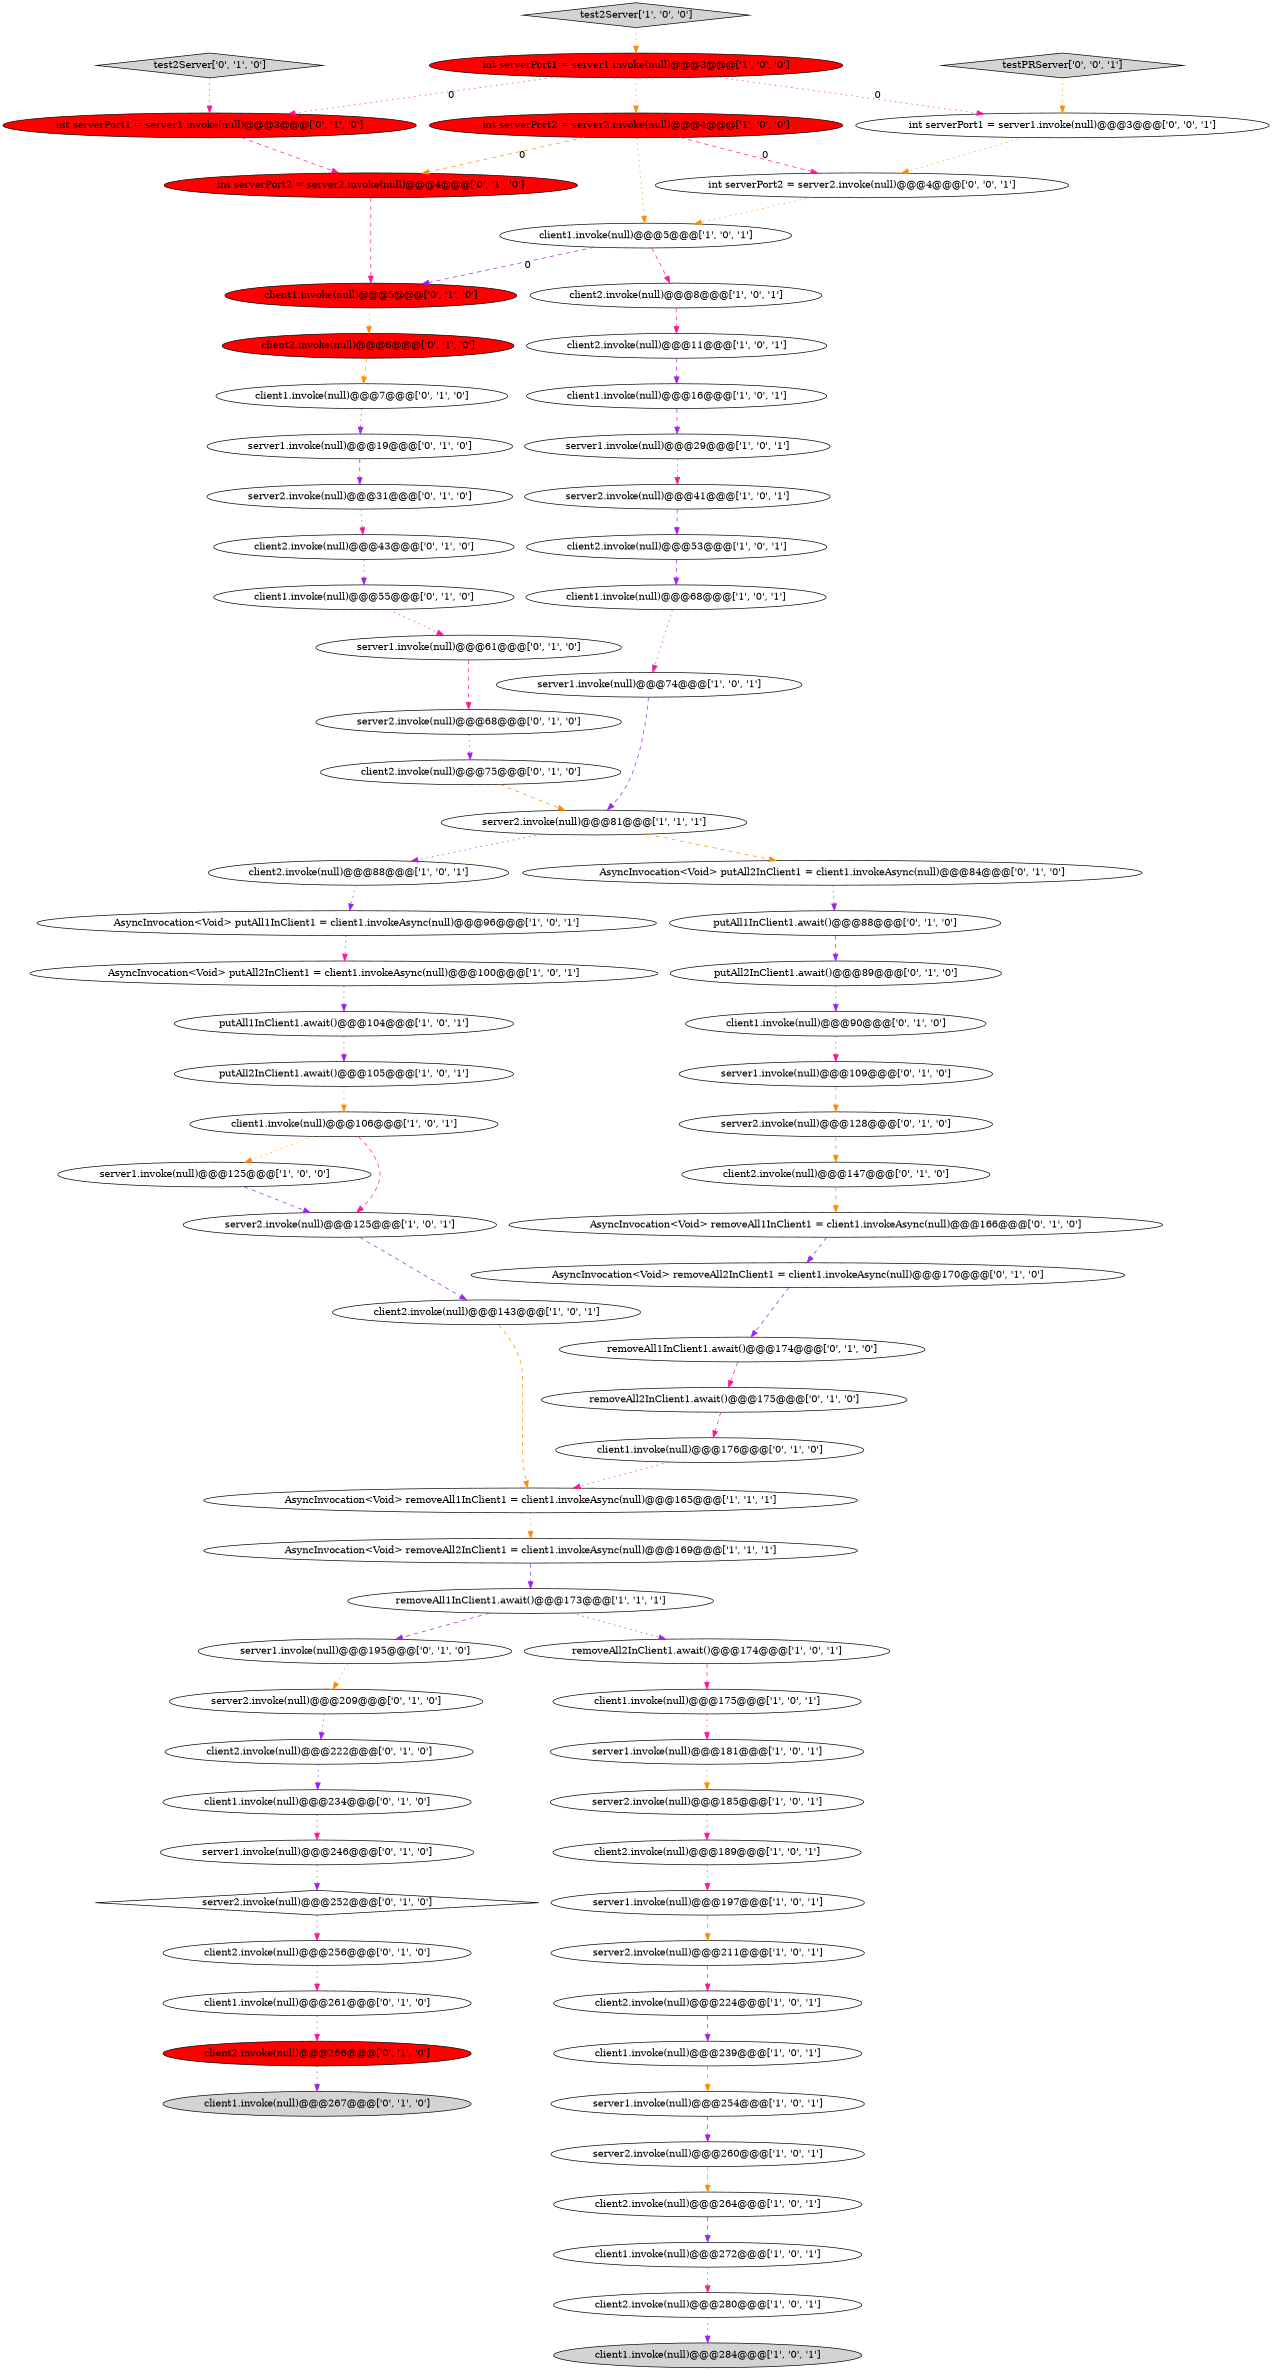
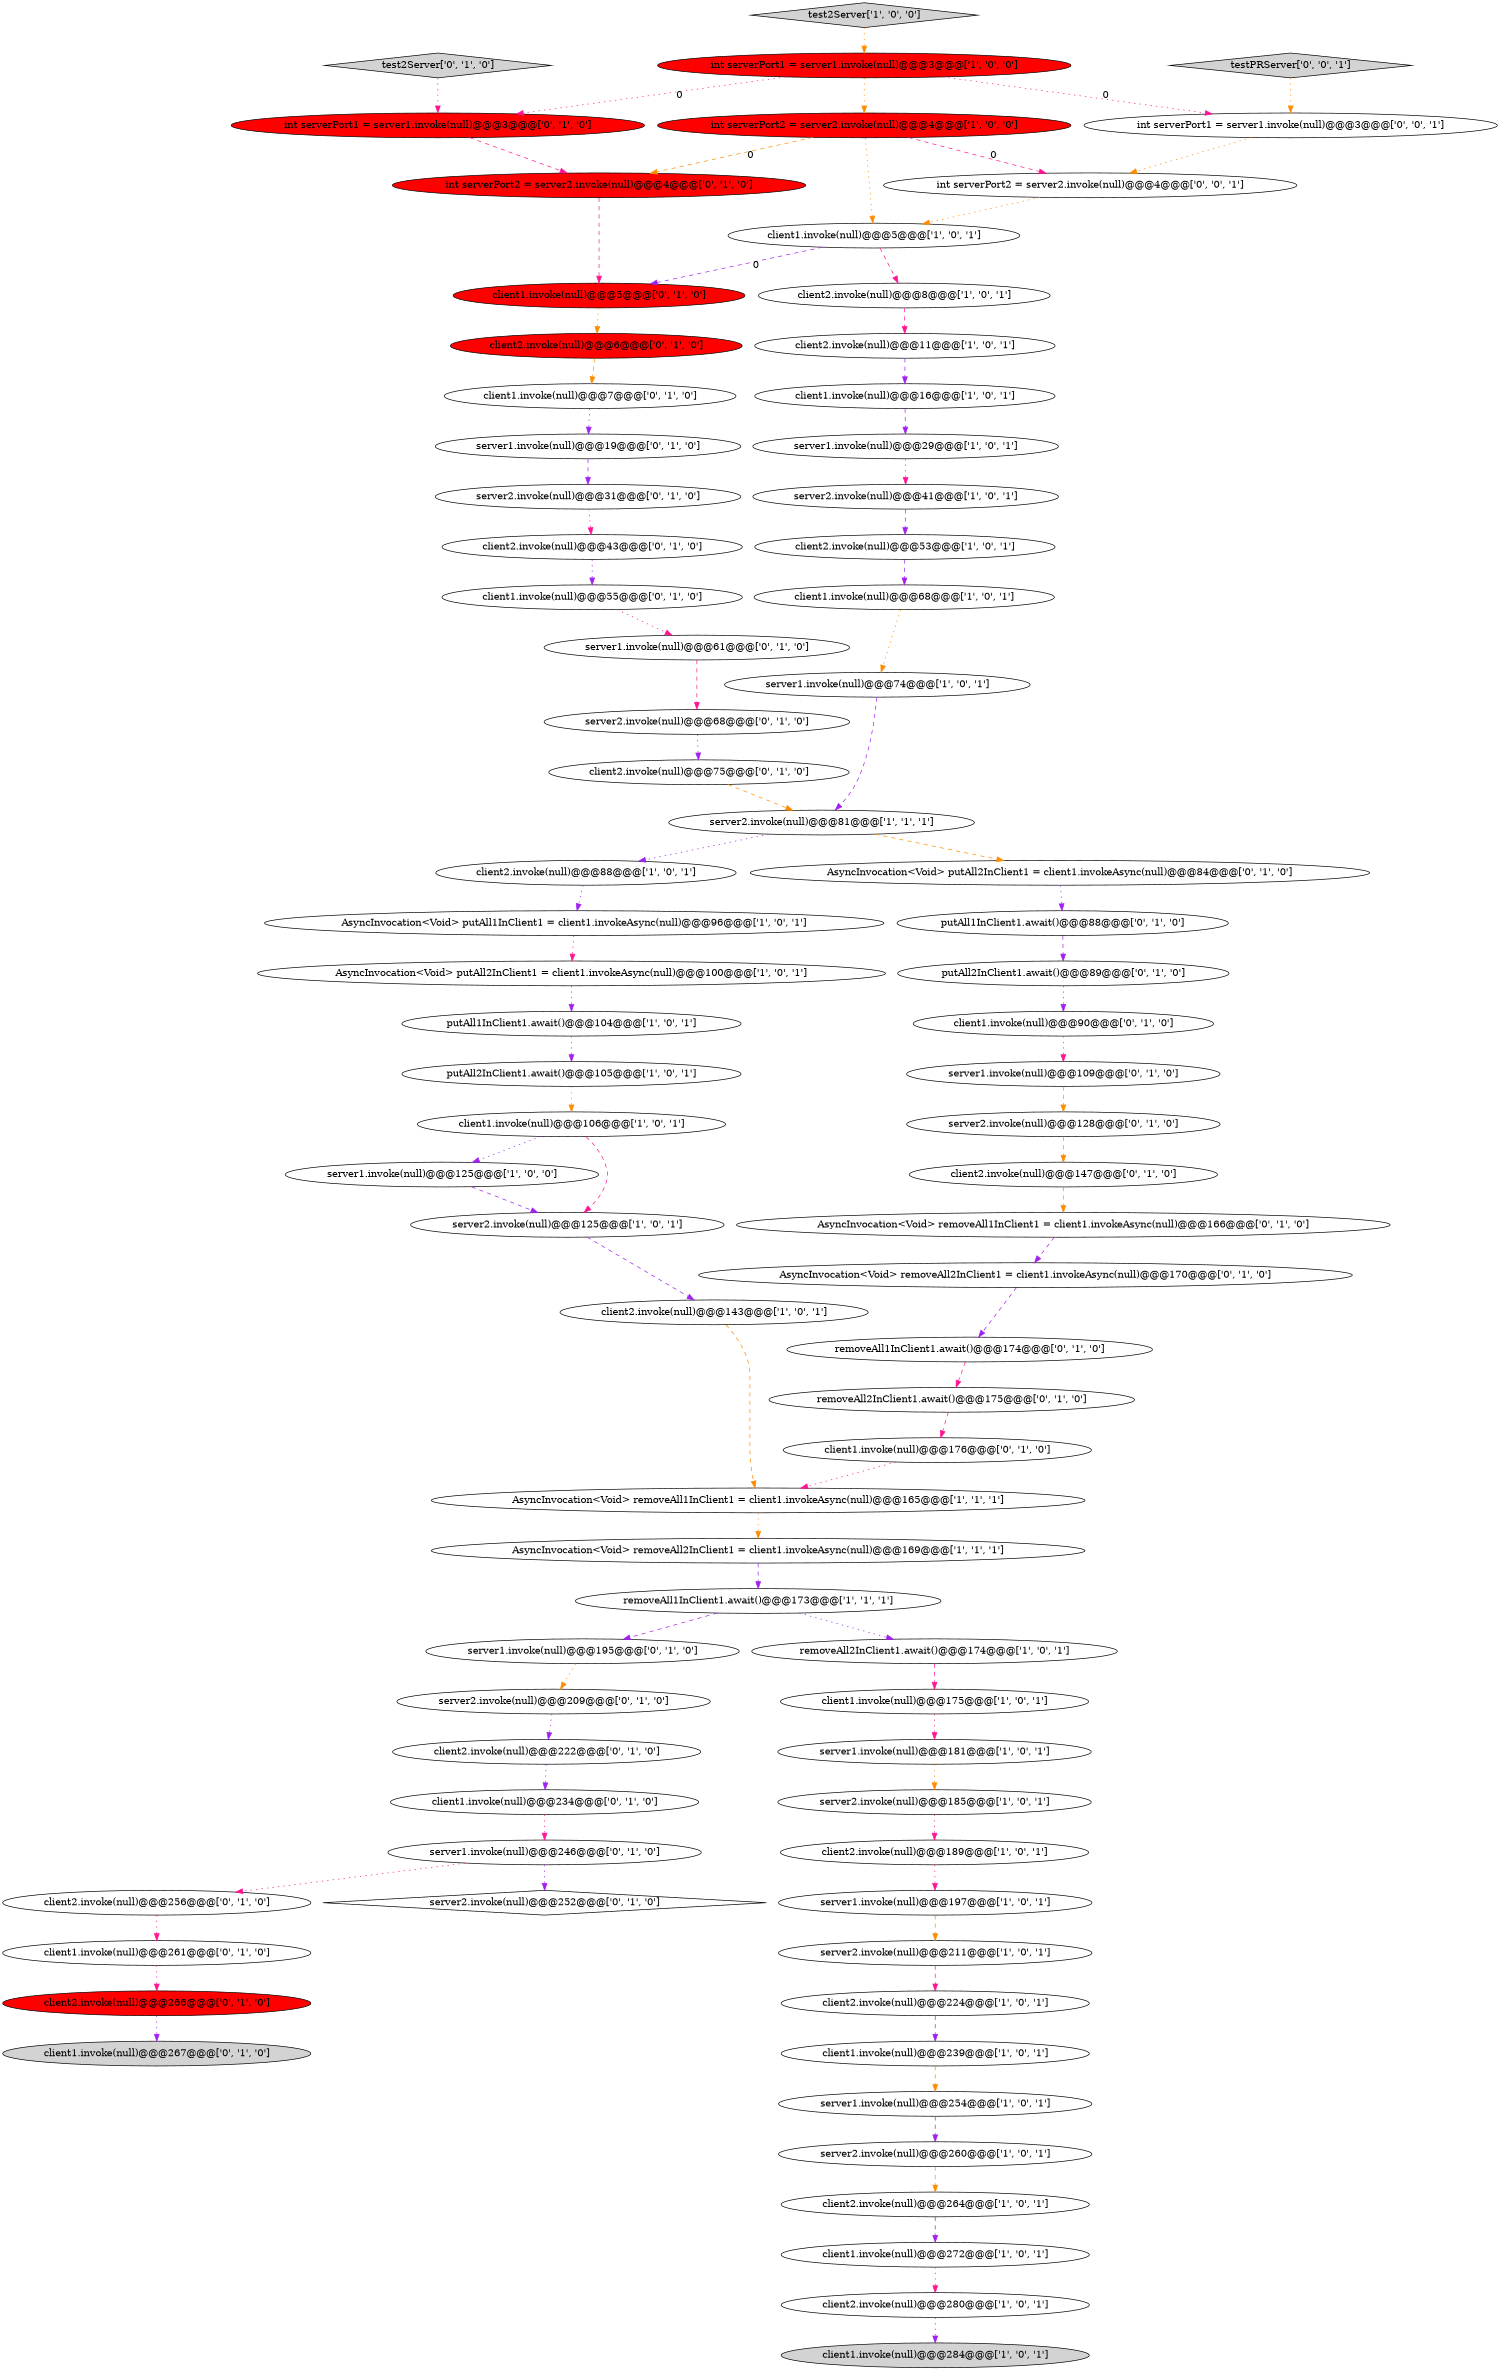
edge "client1.invoke(null)@@@68@@@['1', '0', '1']" -> "server1.invoke(null)@@@74@@@['1', '0', '1']": color deeppink -> darkorange
edge "client1.invoke(null)@@@106@@@['1', '0', '1']" -> "server1.invoke(null)@@@125@@@['1', '0', '0']": color darkorange -> purple
edge "server2.invoke(null)@@@252@@@['0', '1', '0']" -> "client2.invoke(null)@@@256@@@['0', '1', '0']": now "server1.invoke(null)@@@246@@@['0', '1', '0']" -> "client2.invoke(null)@@@256@@@['0', '1', '0']"
